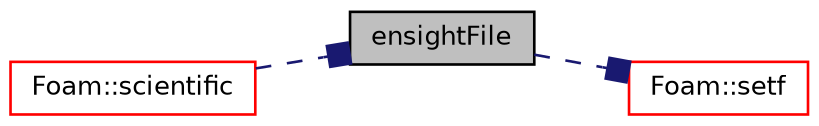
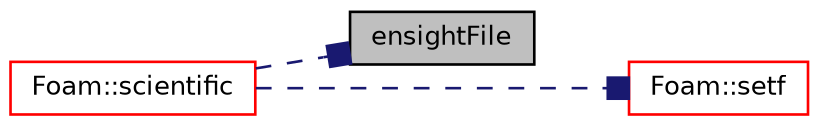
edge "ensightFile" -> "Foam::setf": now "Foam::scientific" -> "Foam::setf"
